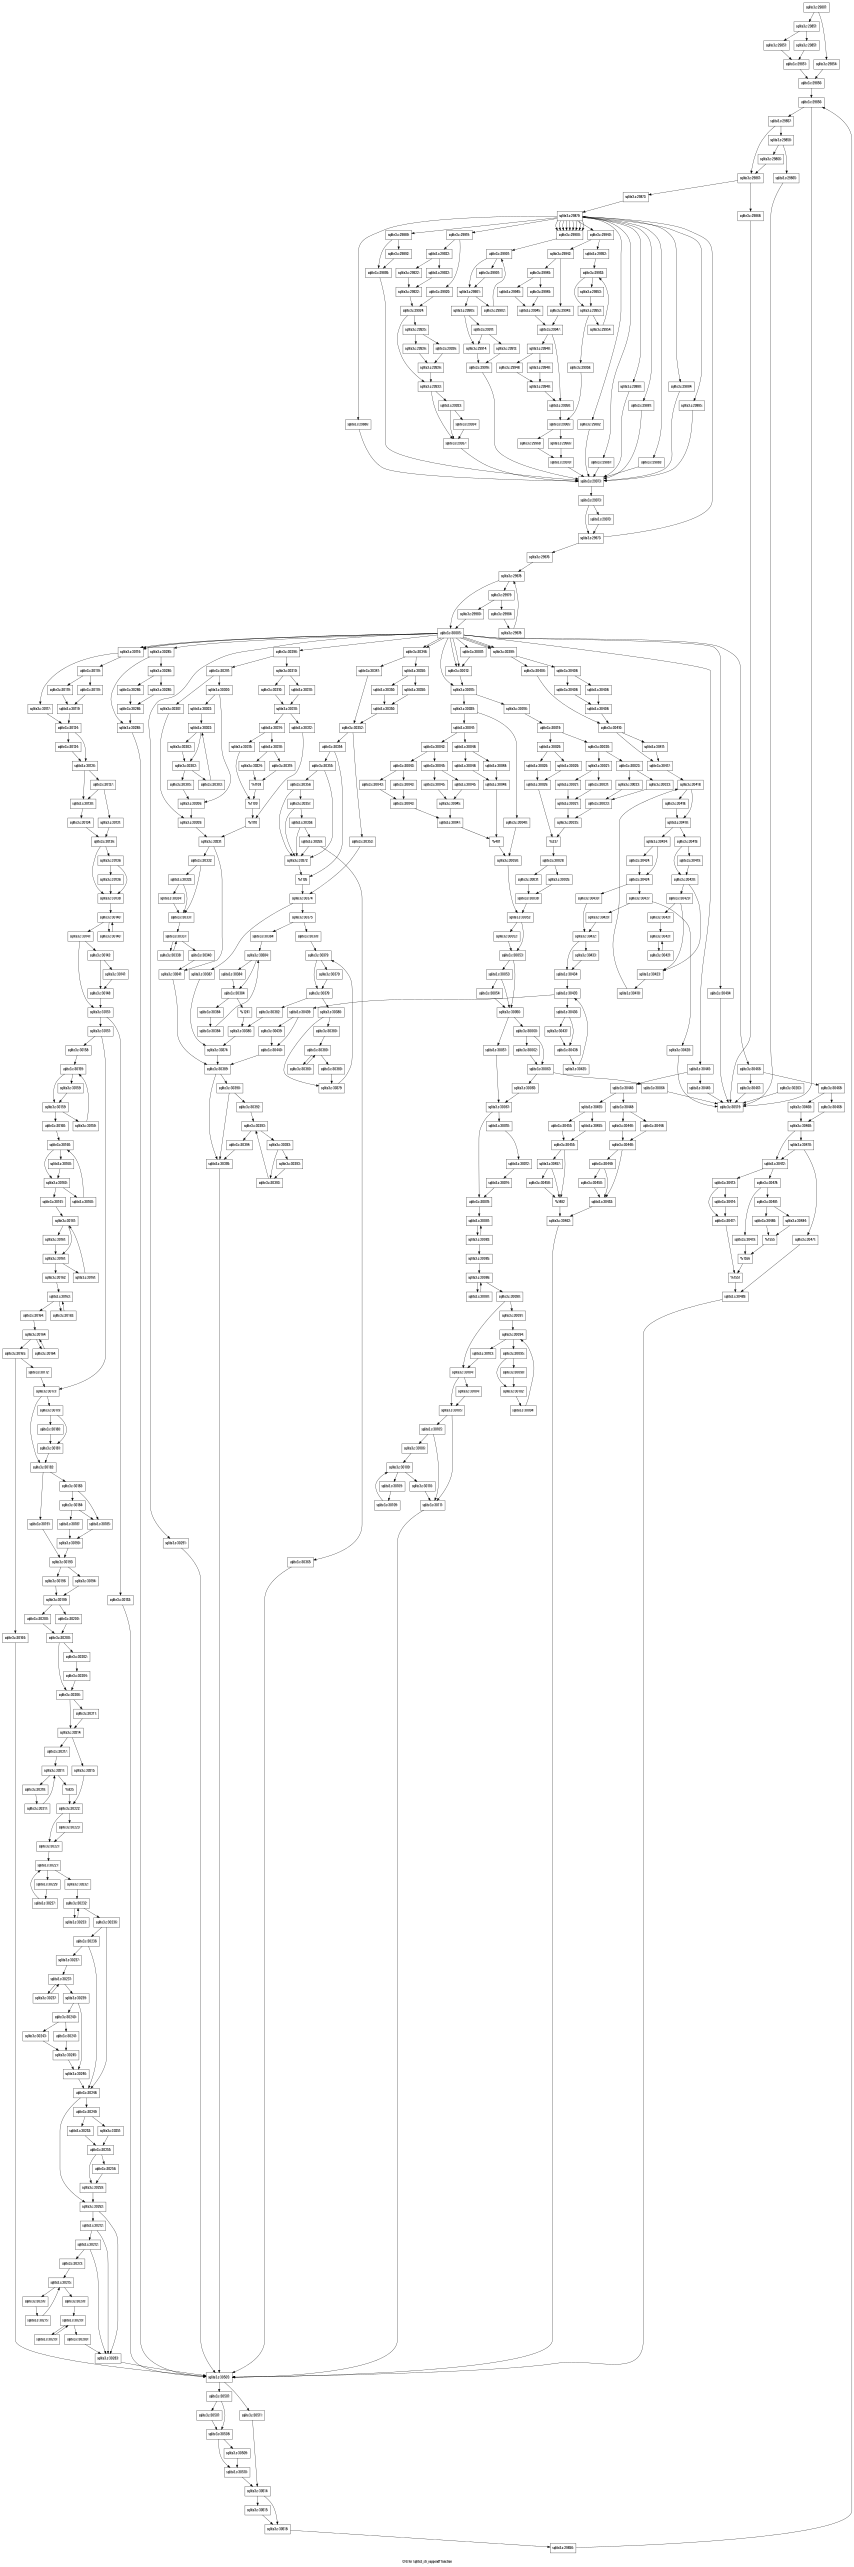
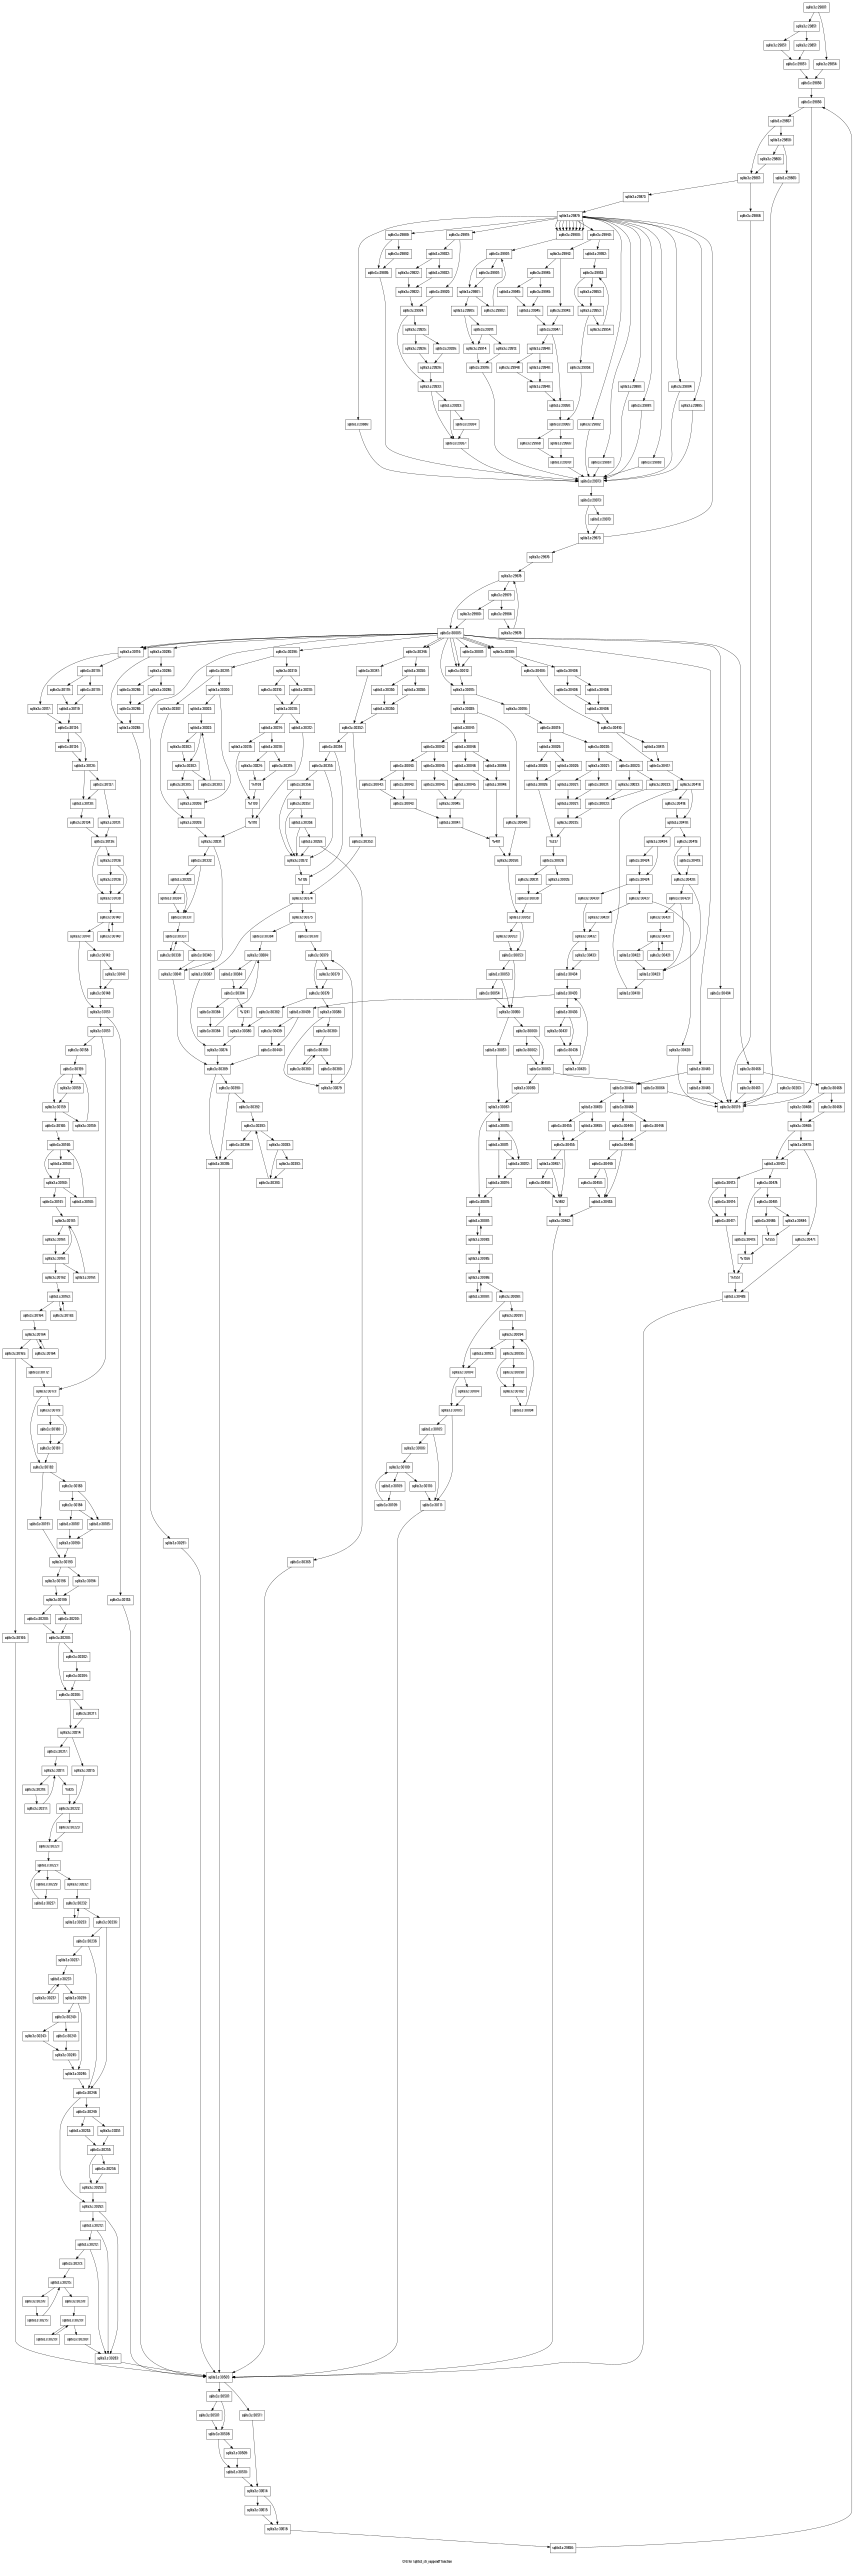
node "sqlite3.c:30422:": added
node "sqlite3.c:30071:": added
